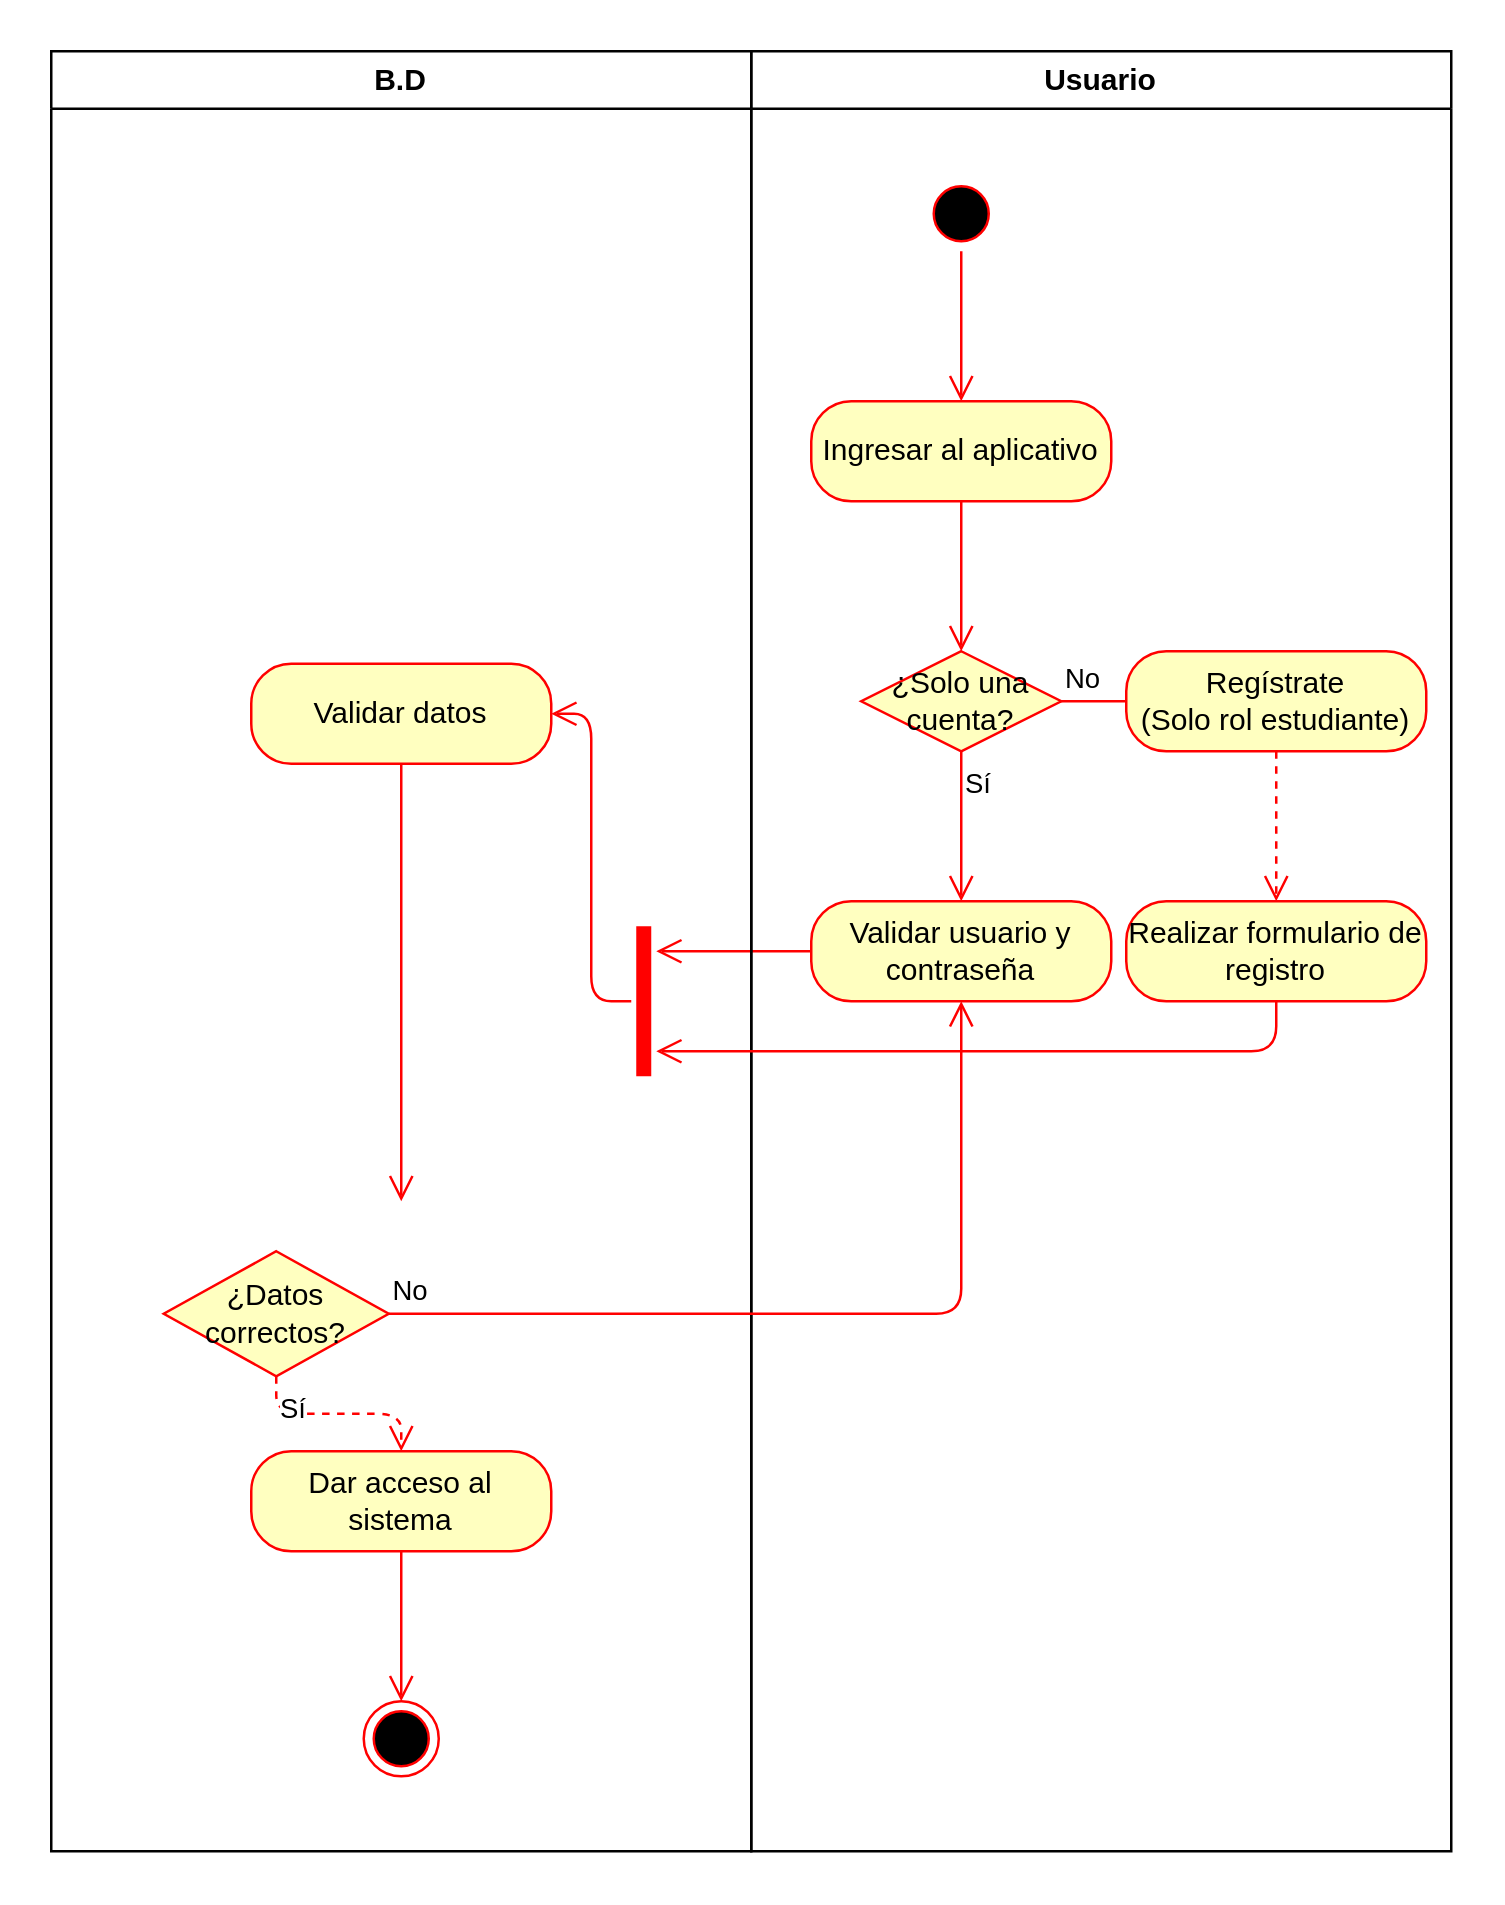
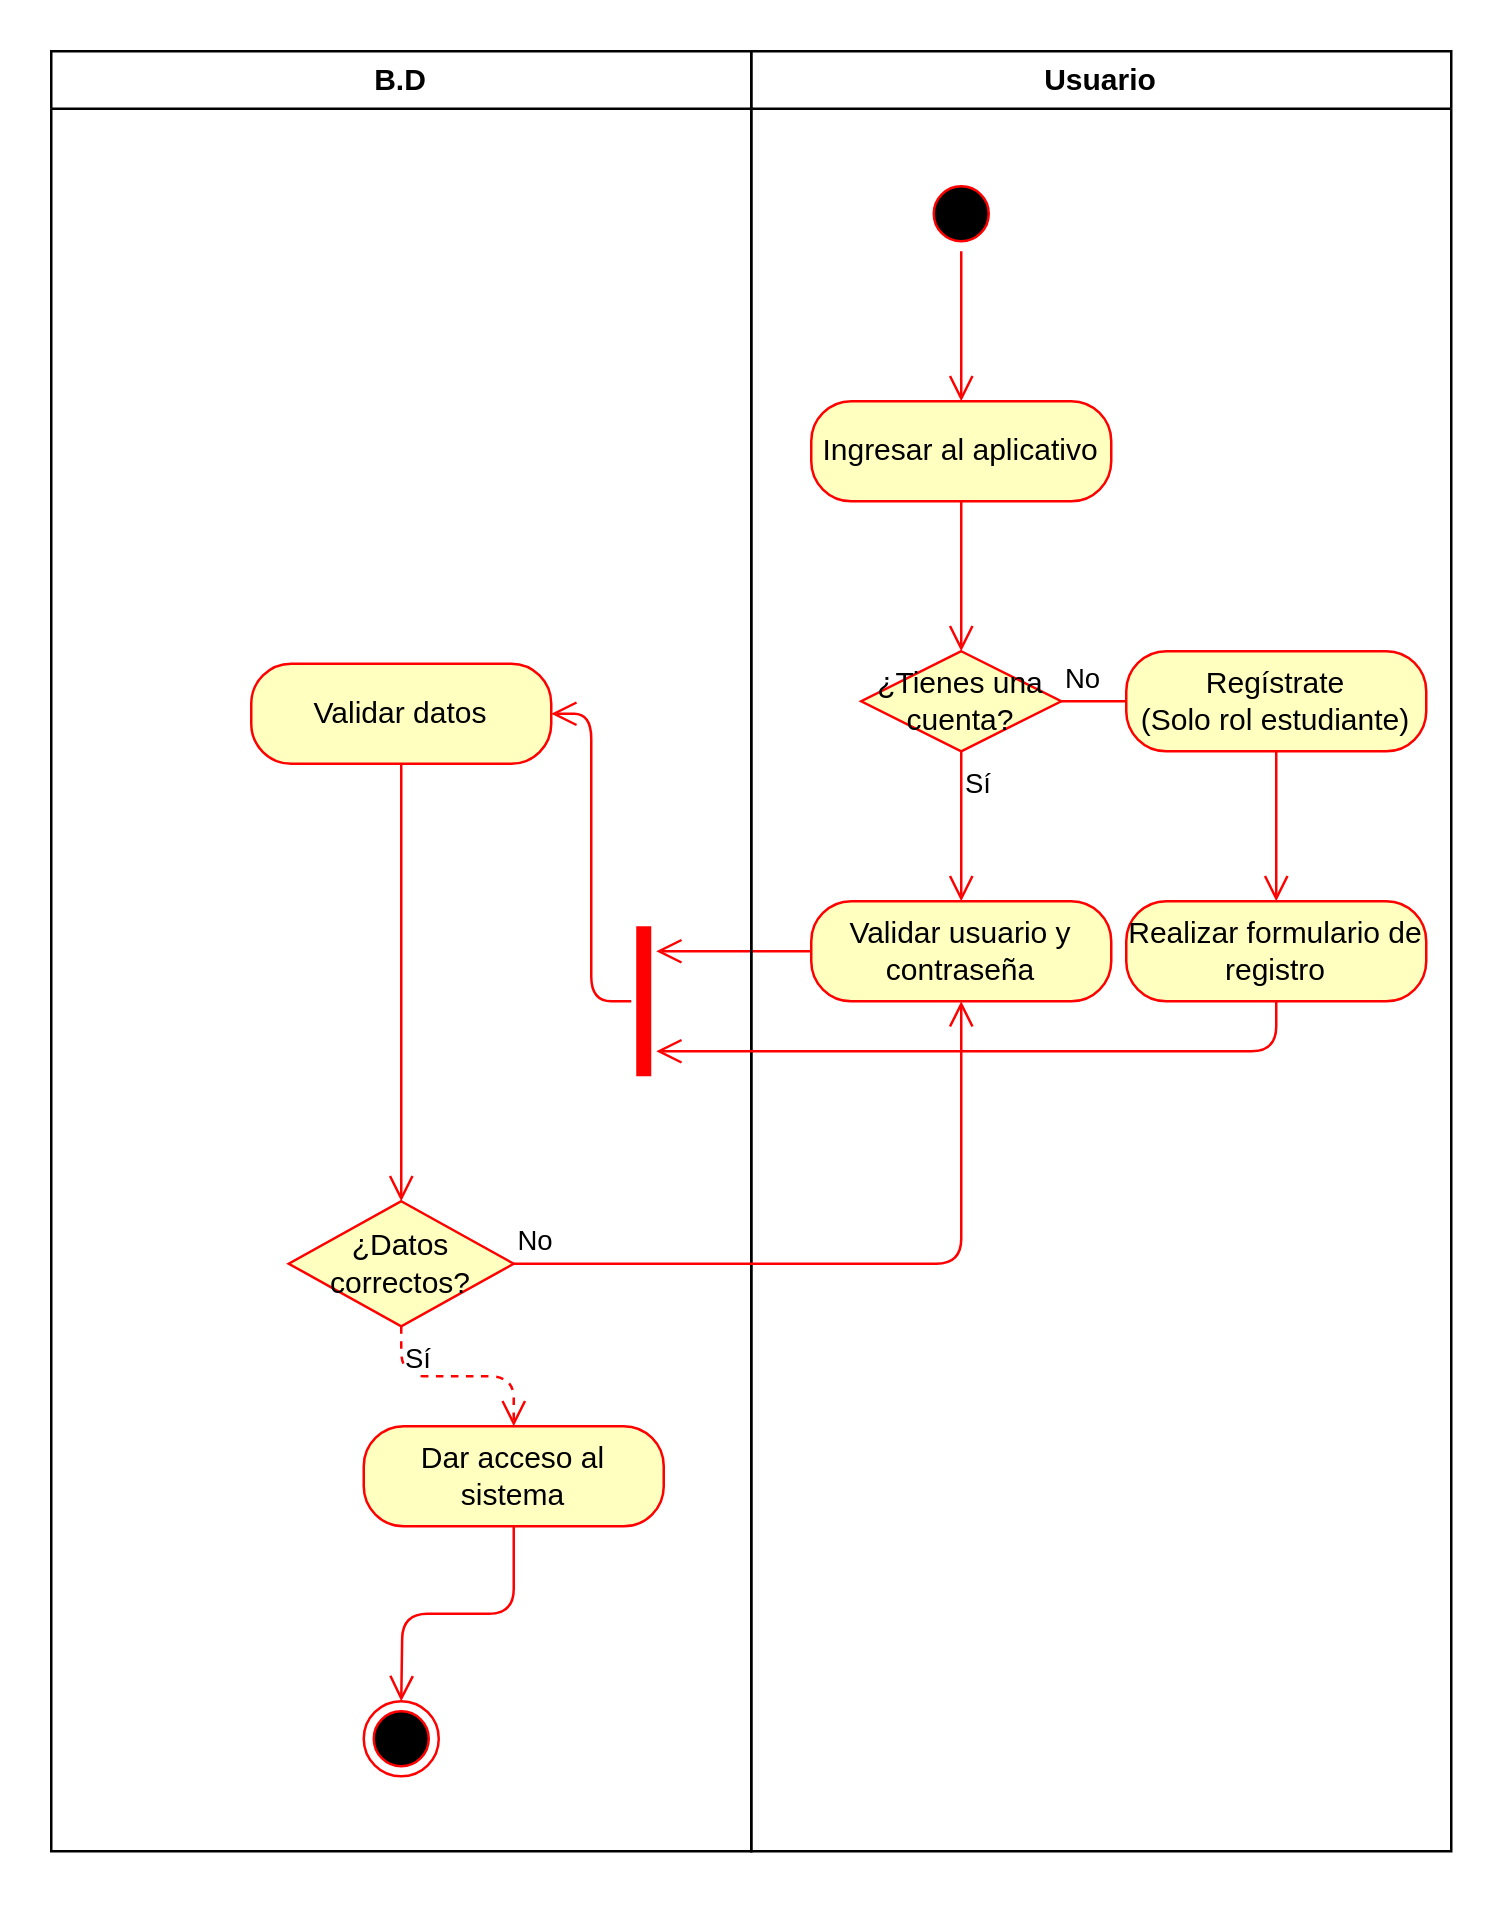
node "¿Solo una cuenta?": label "¿Solo una cuenta?" -> "¿Tienes una cuenta?"
edge "Regístrate (Solo rol estudiante)" -> "Realizar formulario de registro": style dashed -> solid
node "¿Datos correctos?": moved (276, 1314) -> (401, 1264)
node "Dar acceso al sistema": moved (401, 1501) -> (514, 1476)
